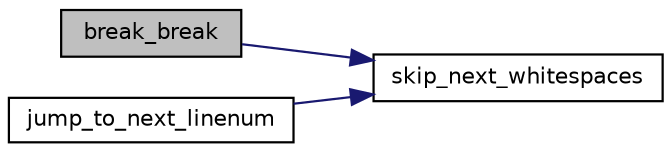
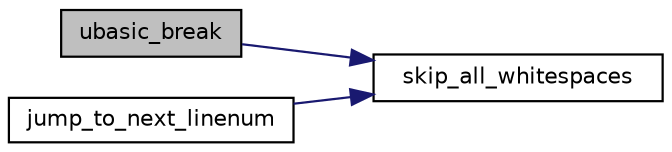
node "break_break": label "break_break" -> "ubasic_break"
node "skip_next_whitespaces": label "skip_next_whitespaces" -> "skip_all_whitespaces"
